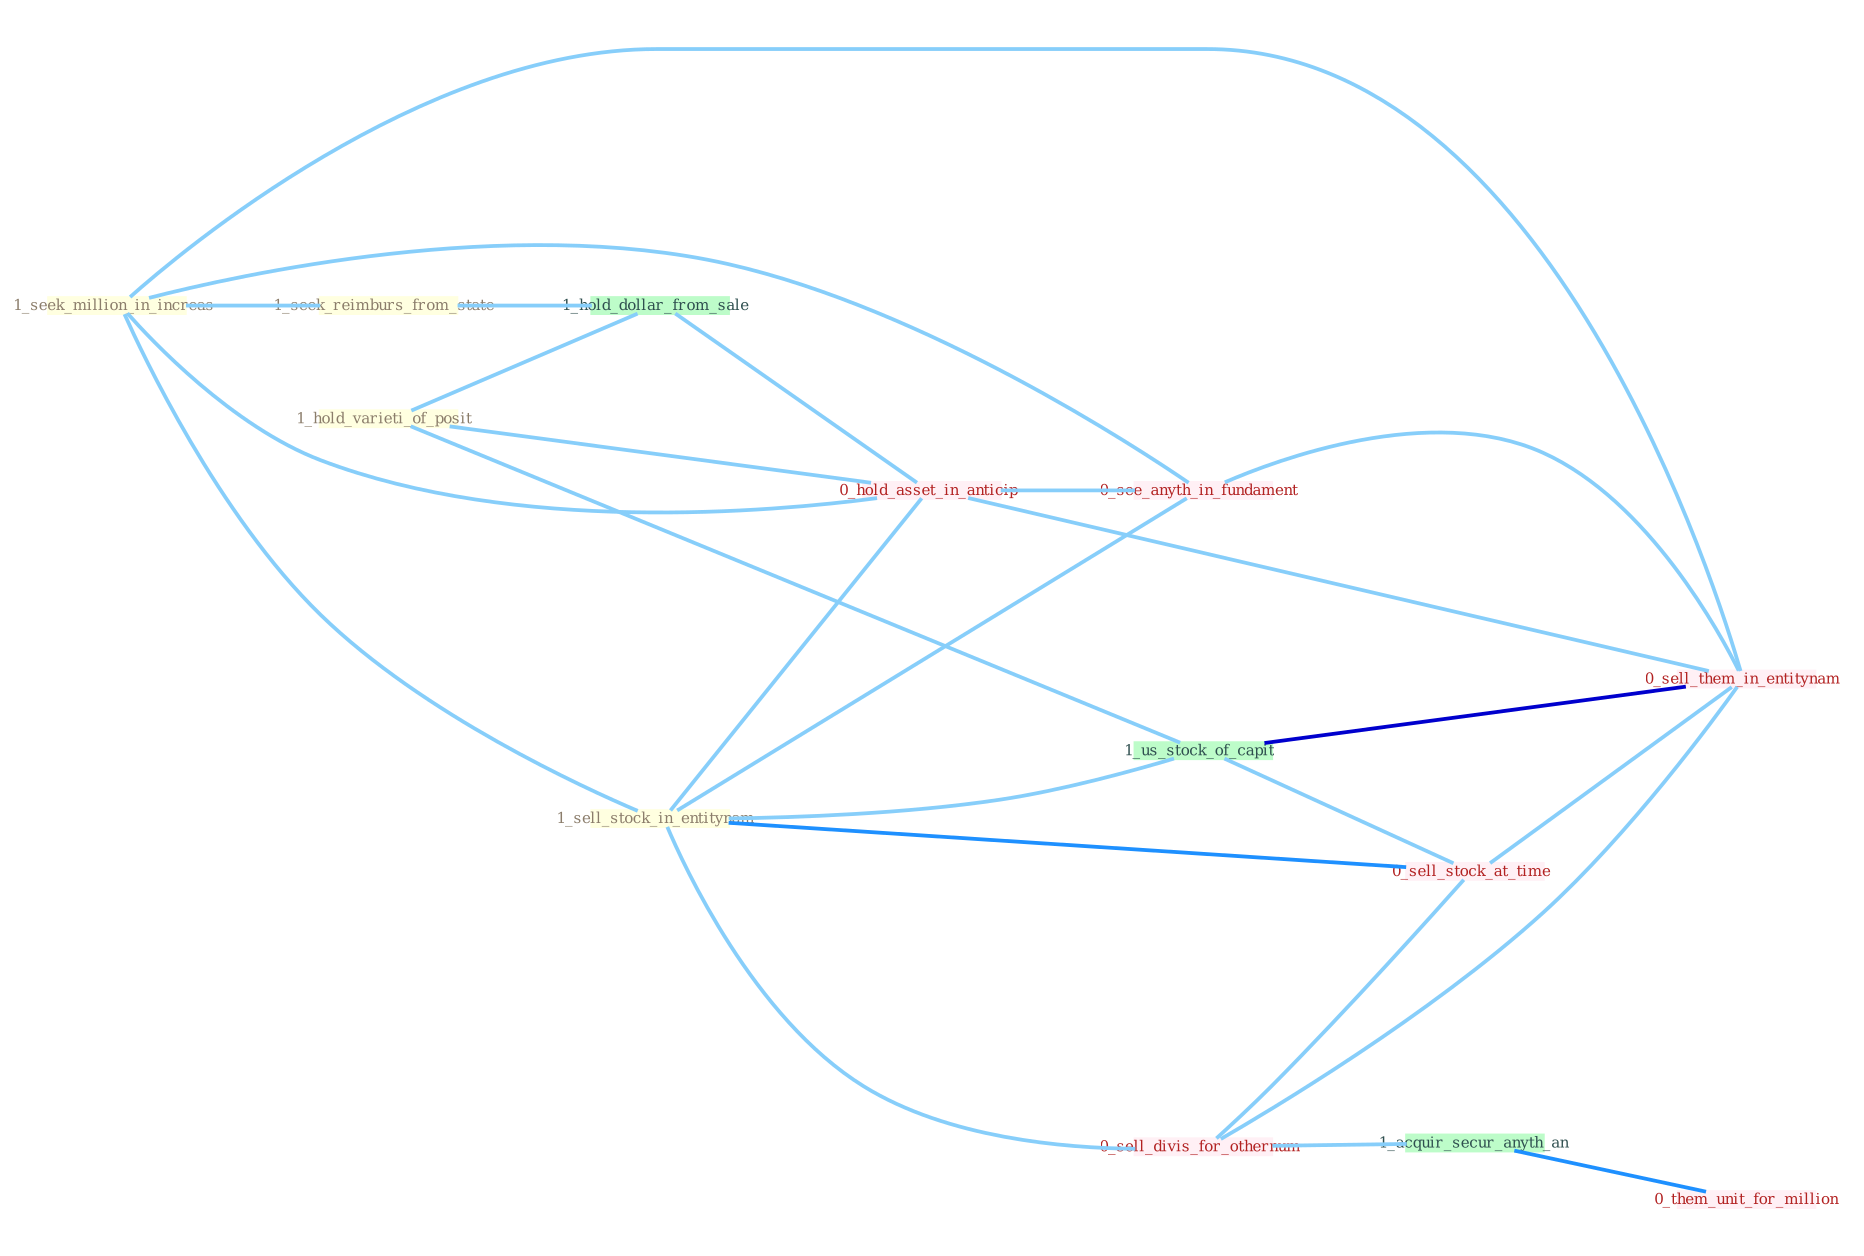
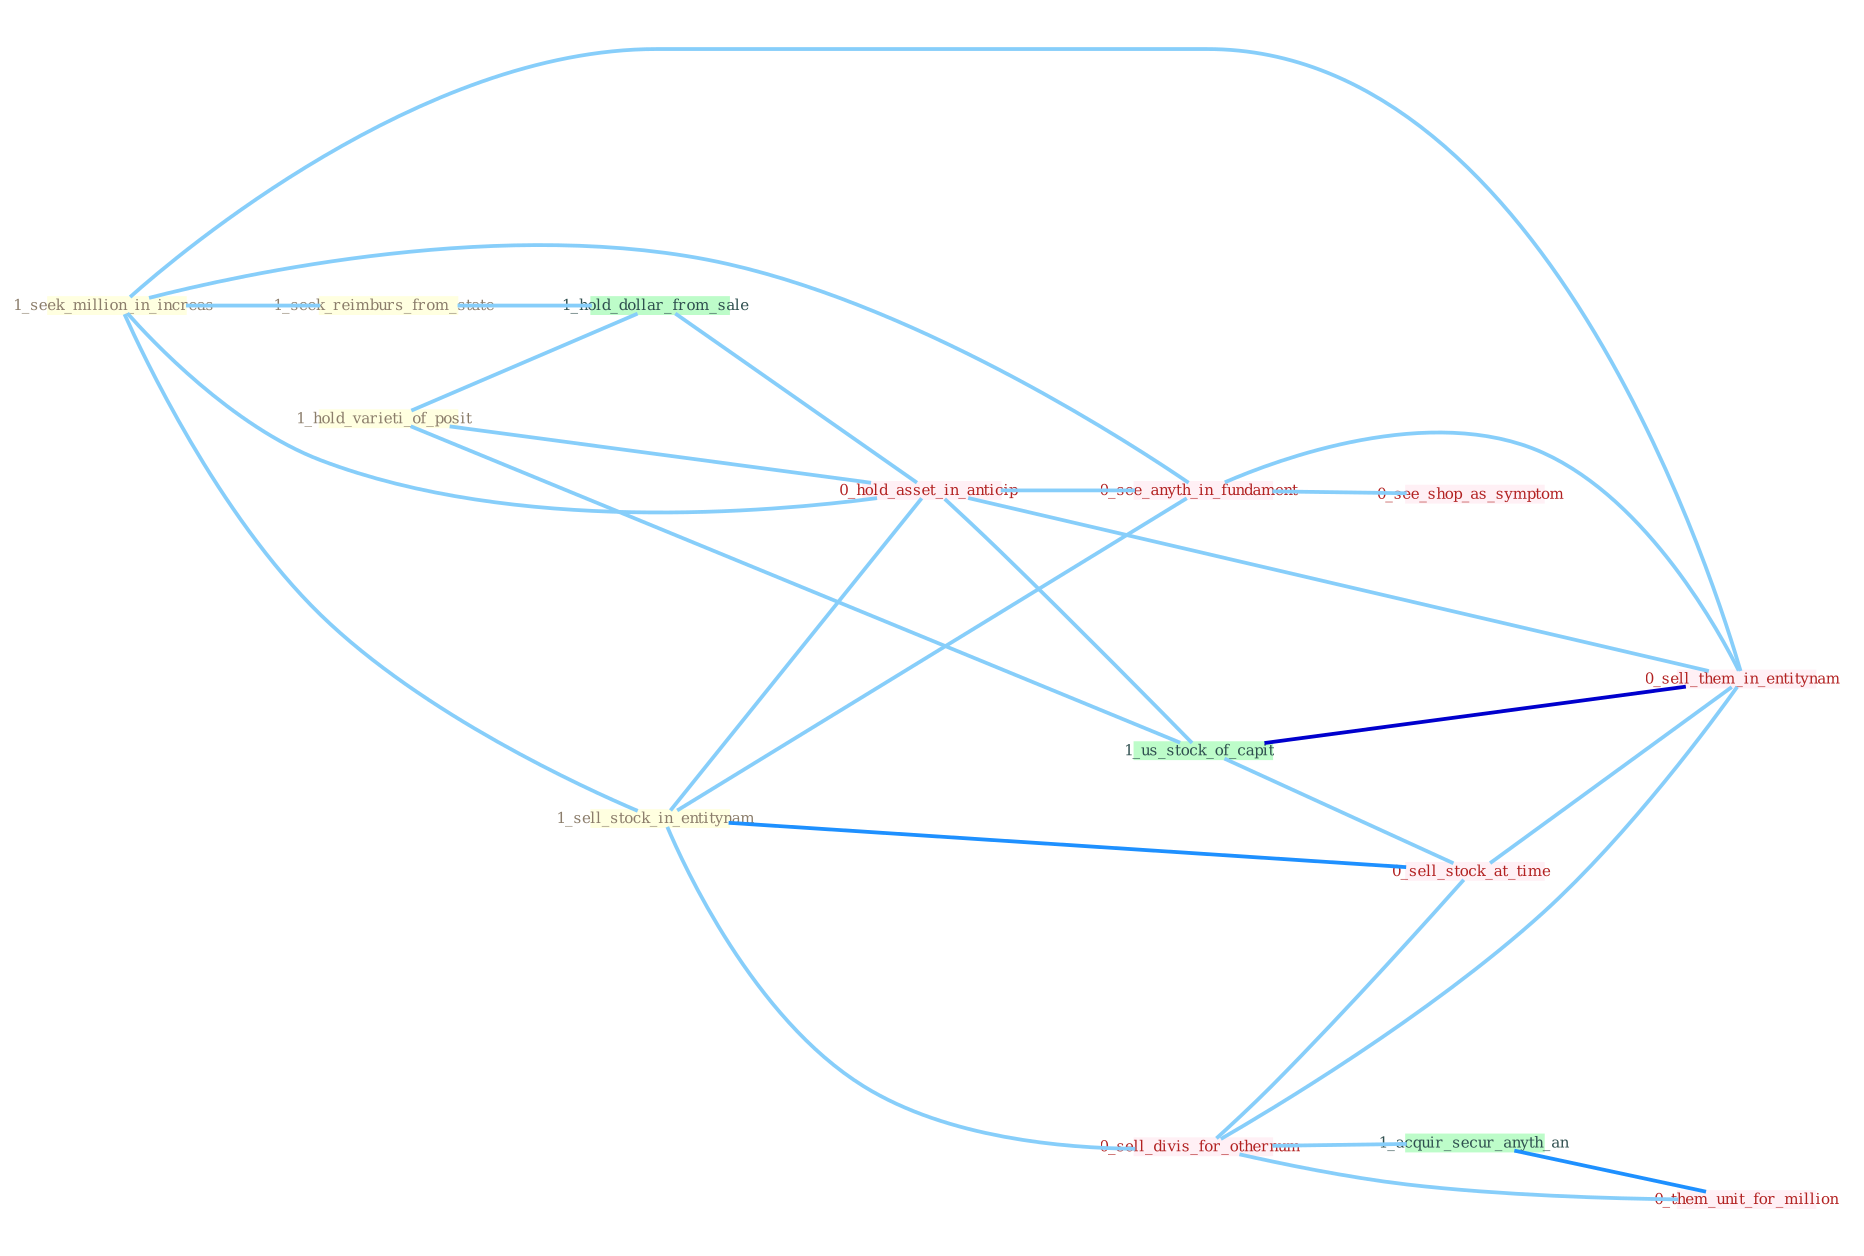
node "0_see_shop_as_symptom": added
edge "1_us_stock_of_capit" -- "1_sell_stock_in_entitynam": now "1_us_stock_of_capit" -- "0_hold_asset_in_anticip"
edge "0_sell_divis_for_othernum" -- "0_them_unit_for_million": added
